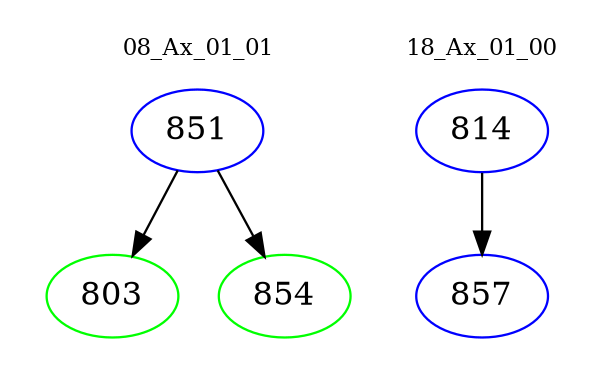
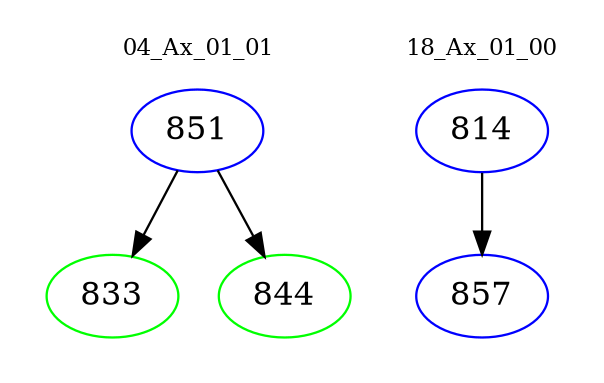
cluster "08_Ax_01_01": label "08_Ax_01_01" -> "04_Ax_01_01"
node "803": label "803" -> "833"
node "854": label "854" -> "844"
